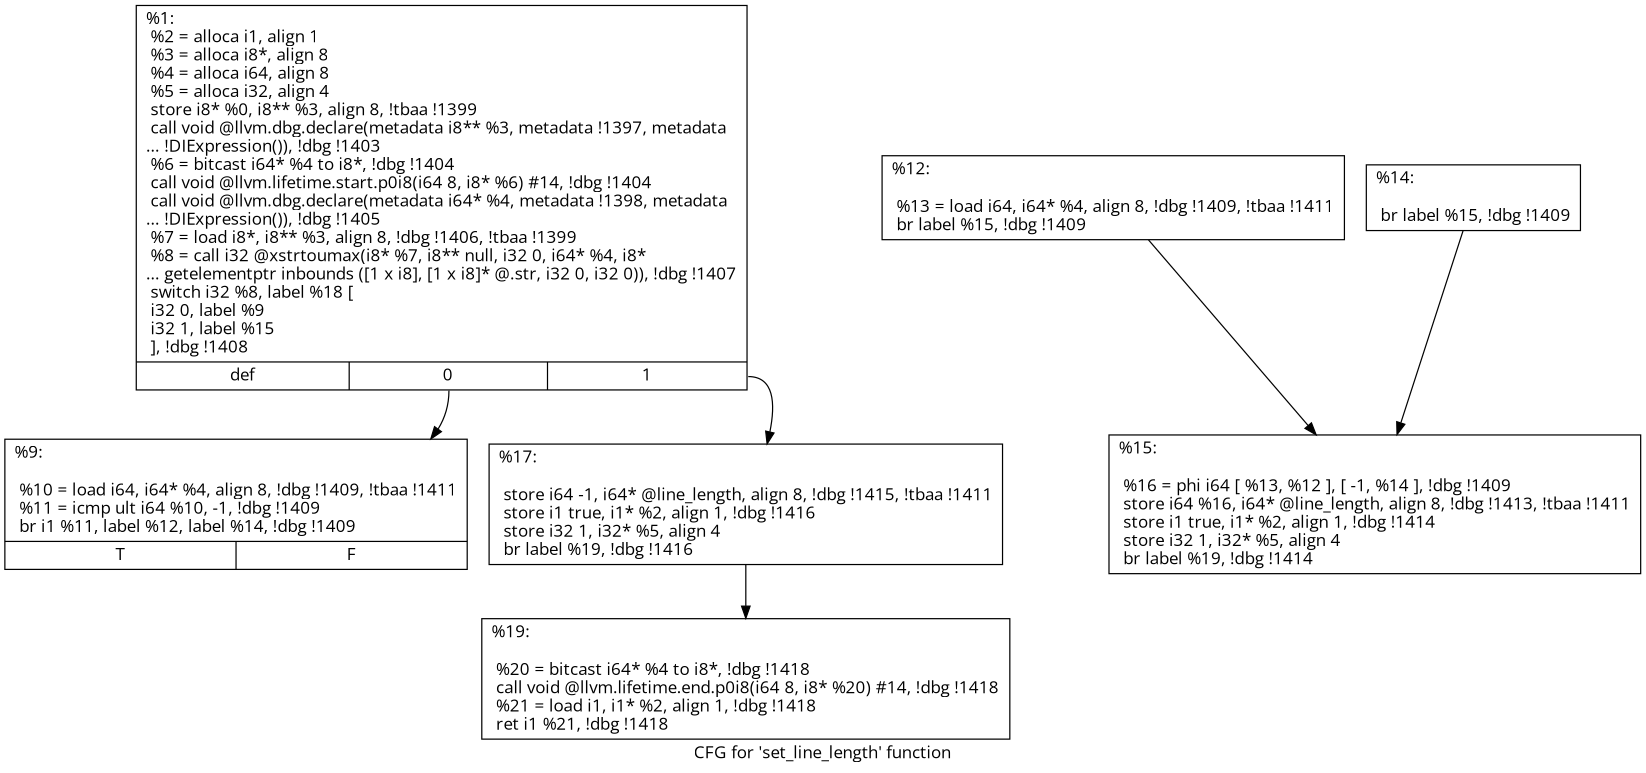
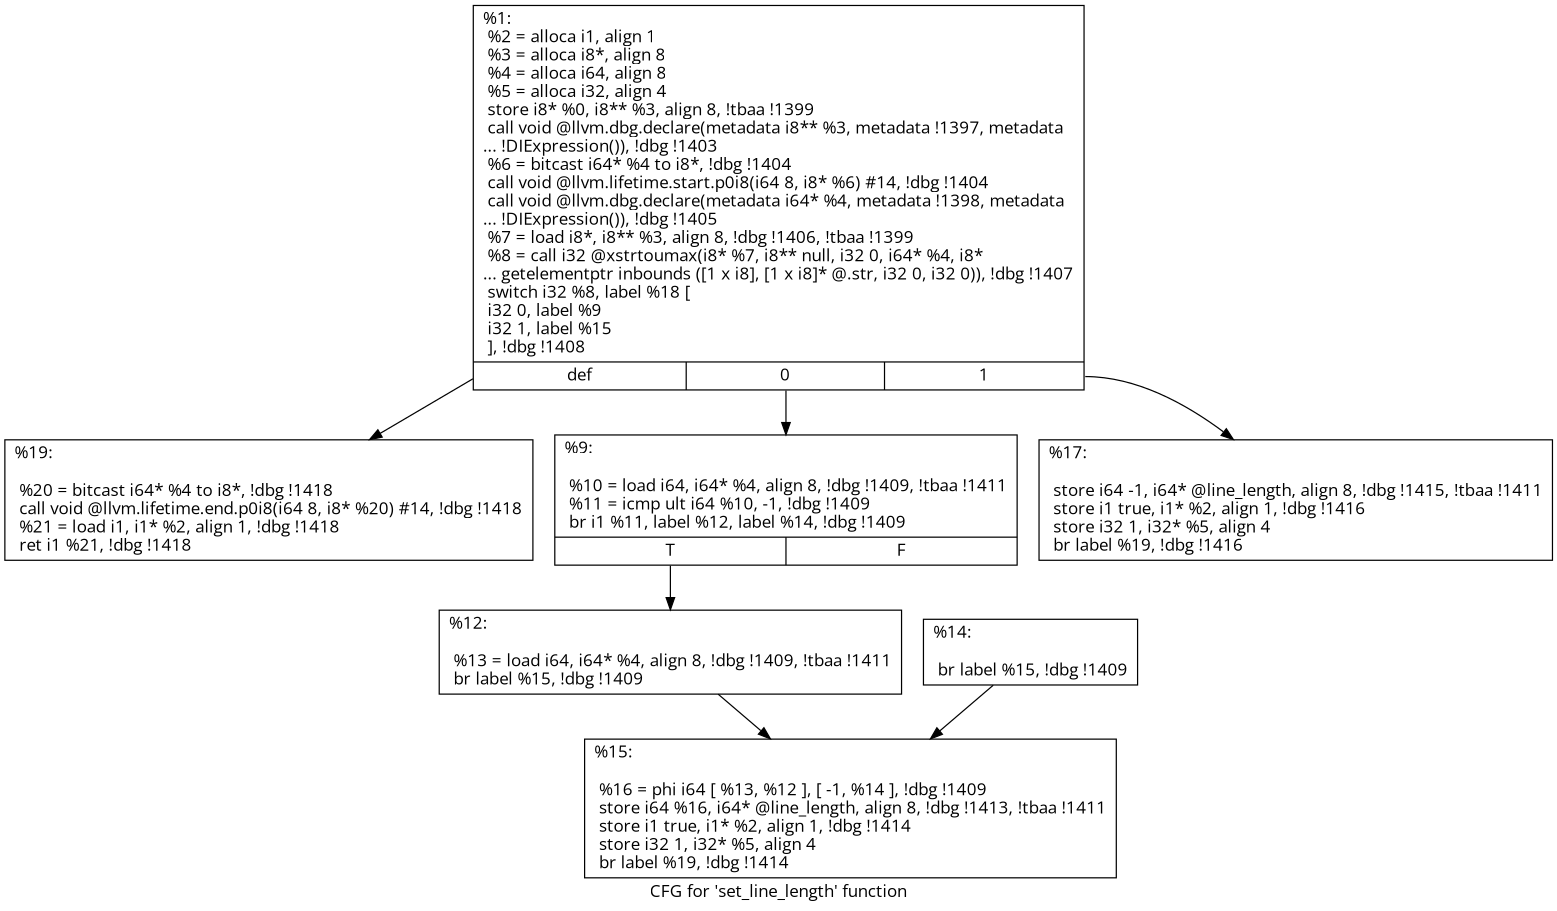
edge "%9:" -> "%12:": added
edge "%17:" -> "%19:": now "%1:" -> "%19:"
